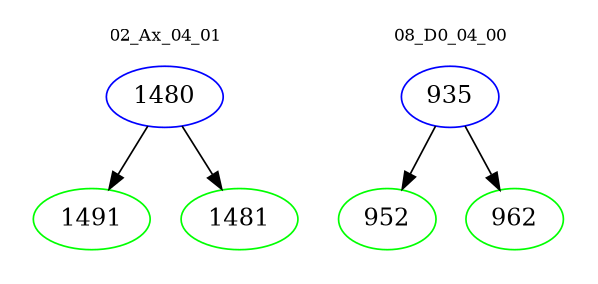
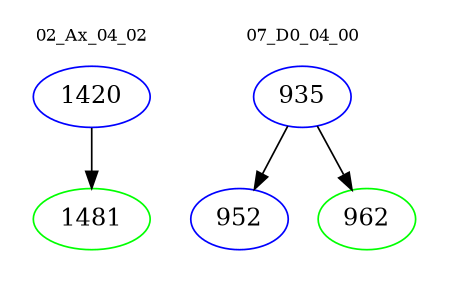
cluster "02_Ax_04_01": label "02_Ax_04_01" -> "02_Ax_04_02"
cluster "08_D0_04_00": label "08_D0_04_00" -> "07_D0_04_00"
node "1480": label "1480" -> "1420"
node "1491": removed
node "952": color green -> blue
